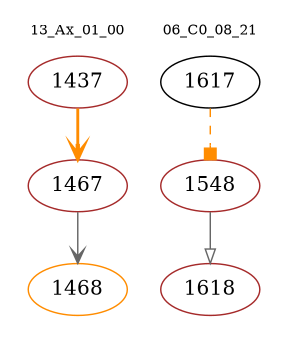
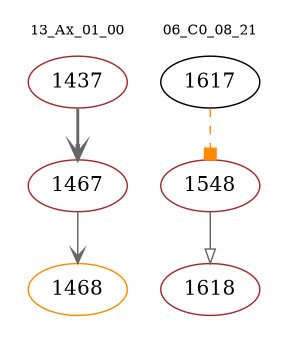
edge "1437" -> "1467": color darkorange -> gray40
